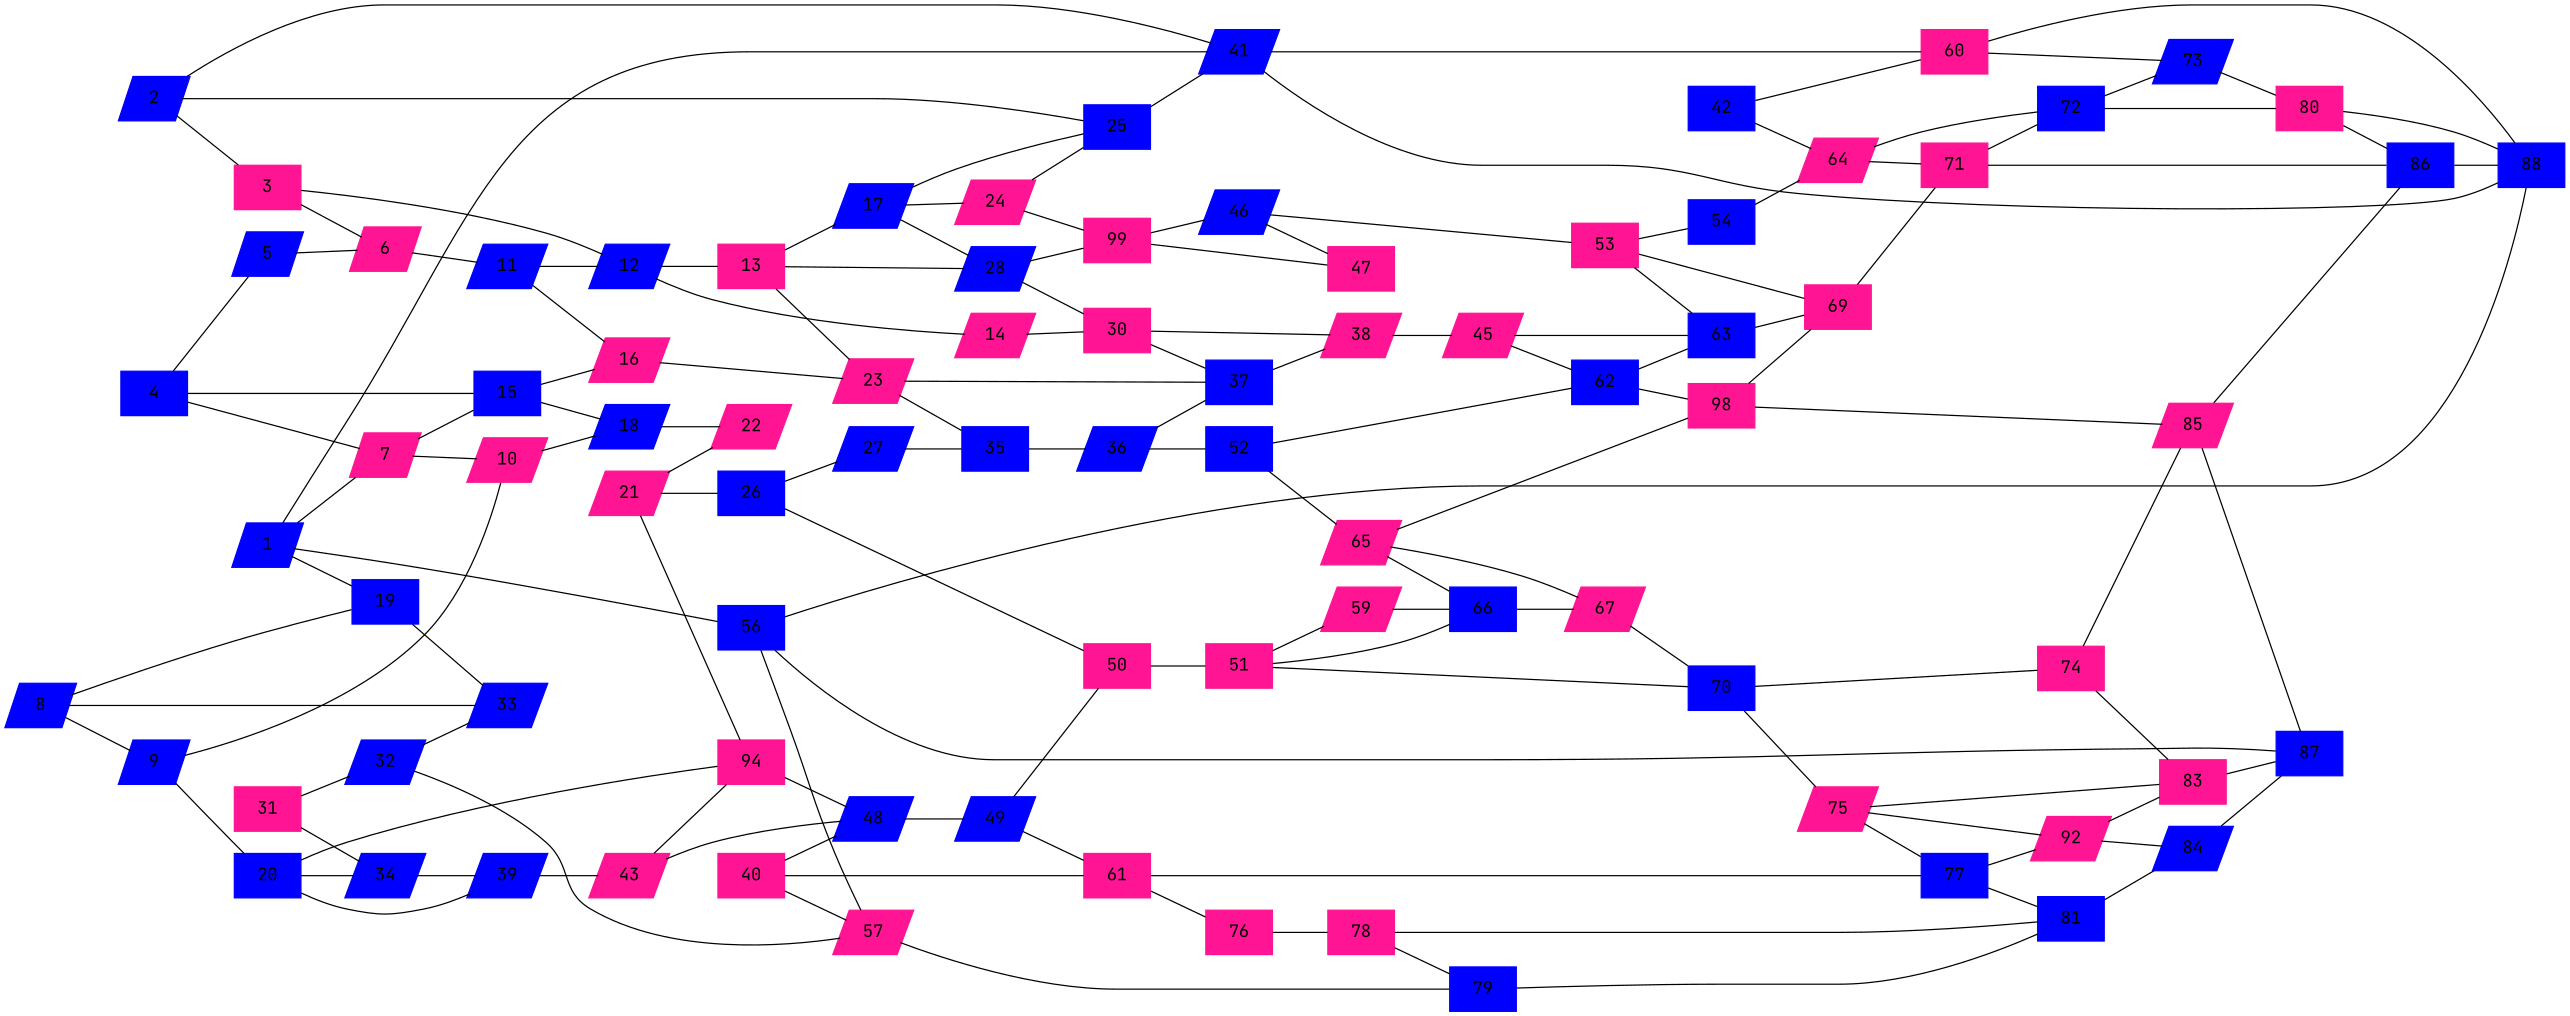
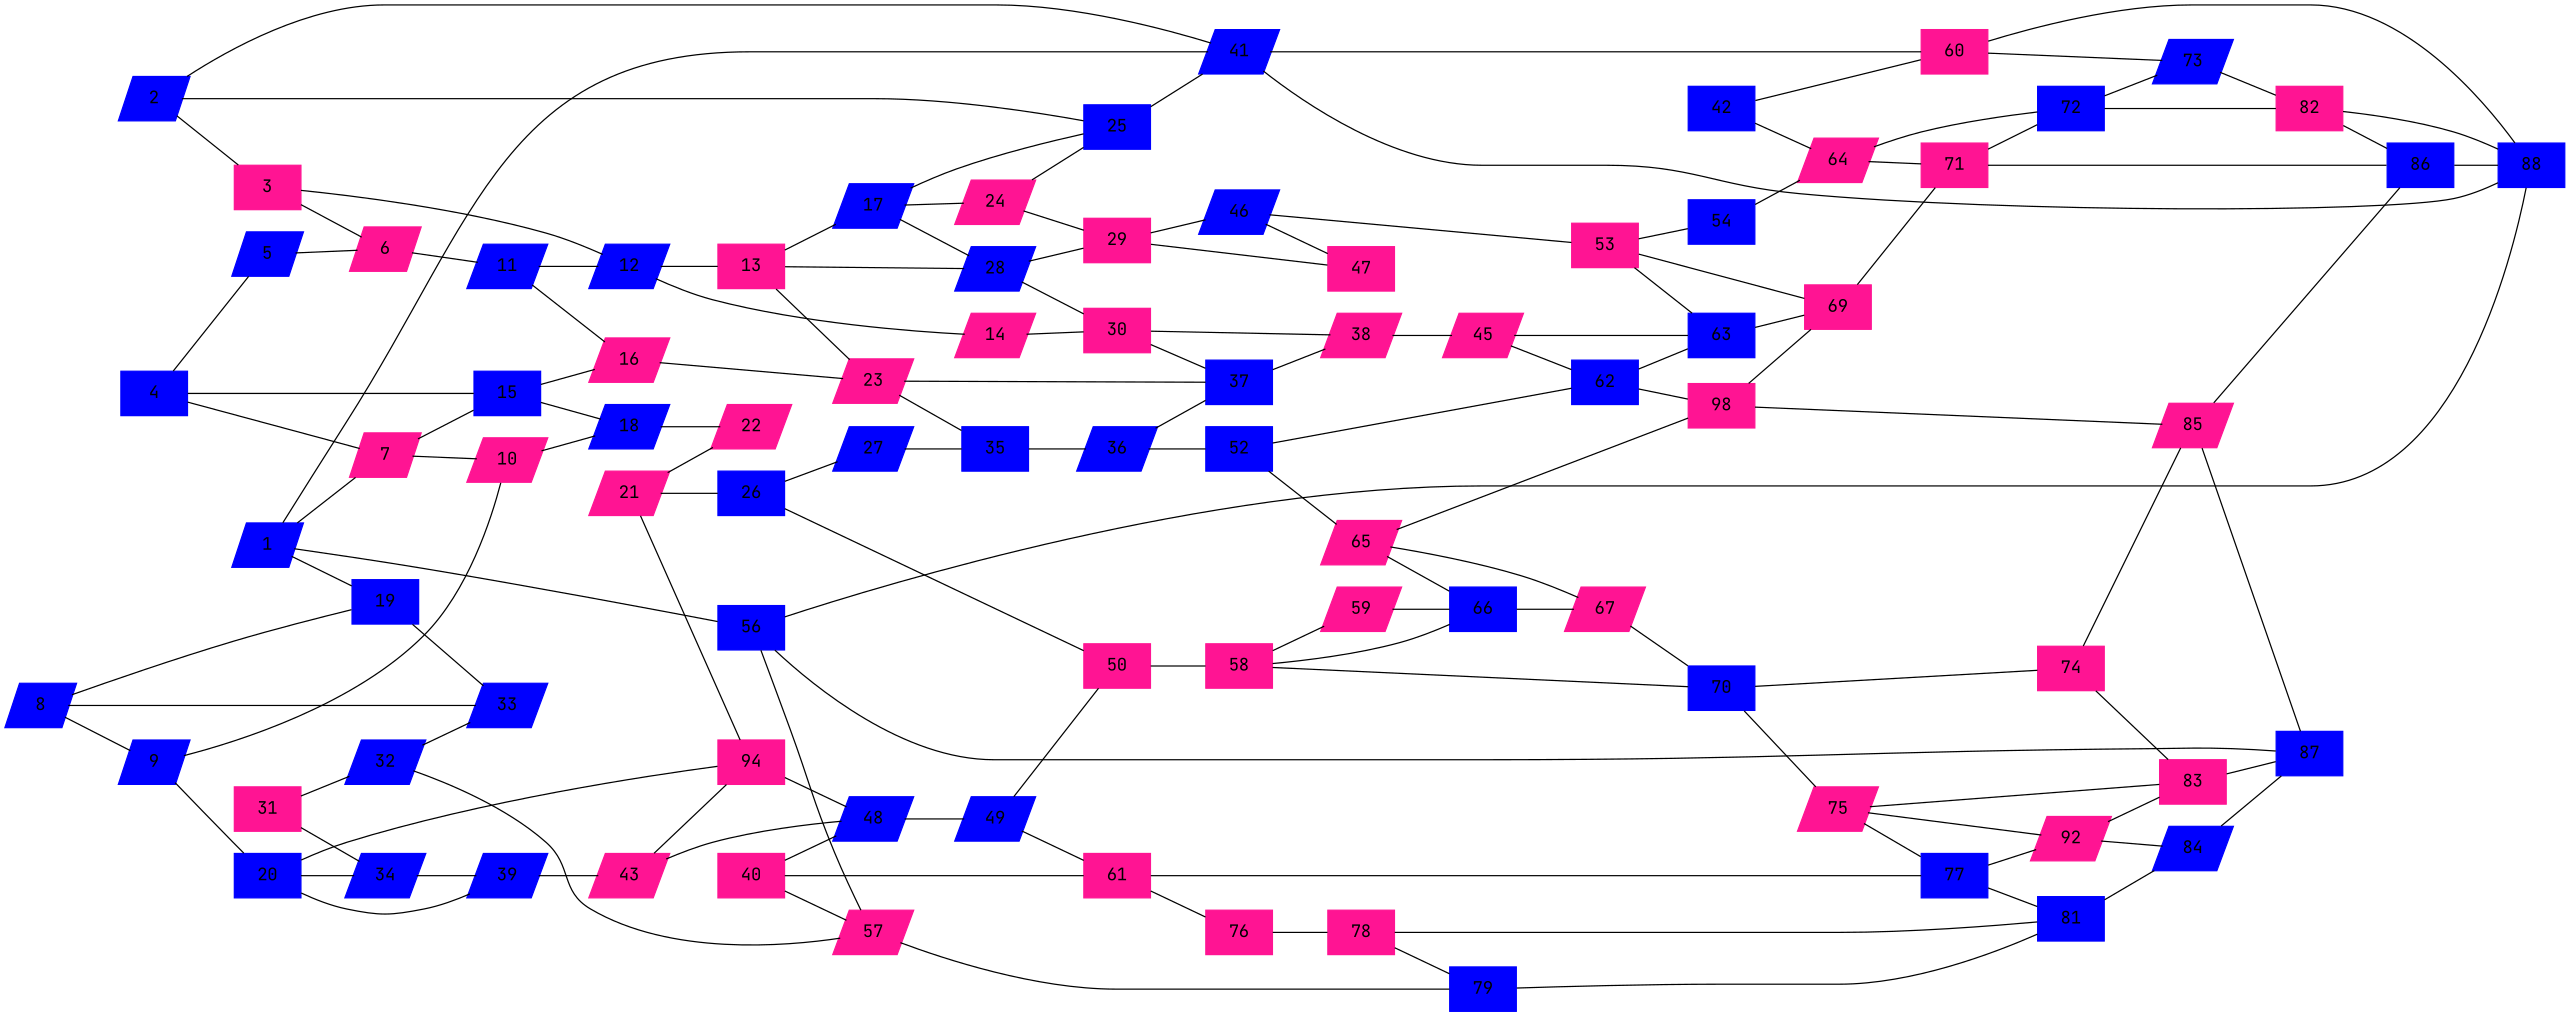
node "80": label "80" -> "82"
node "99": label "99" -> "29"
node "51": label "51" -> "58"
